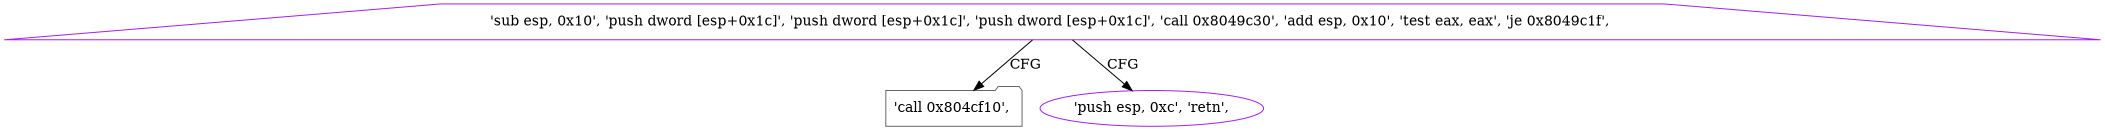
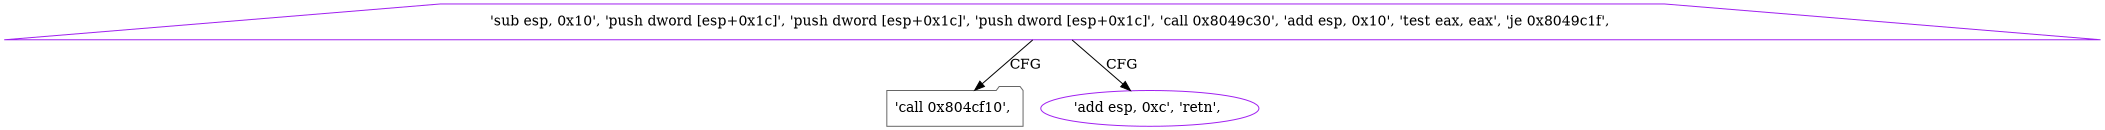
node "'push esp, 0xc', 'retn',": label "'push esp, 0xc', 'retn'," -> "'add esp, 0xc', 'retn',"
